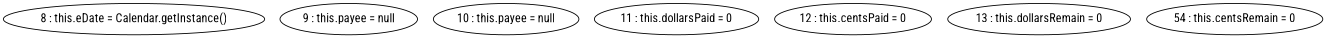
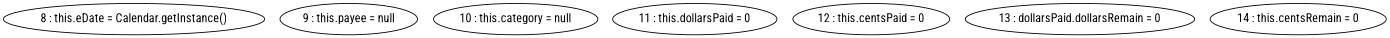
node "10 : this.payee = null": label "10 : this.payee = null" -> "10 : this.category = null"
node "13 : this.dollarsRemain = 0": label "13 : this.dollarsRemain = 0" -> "13 : dollarsPaid.dollarsRemain = 0"
node "54 : this.centsRemain = 0": label "54 : this.centsRemain = 0" -> "14 : this.centsRemain = 0"
